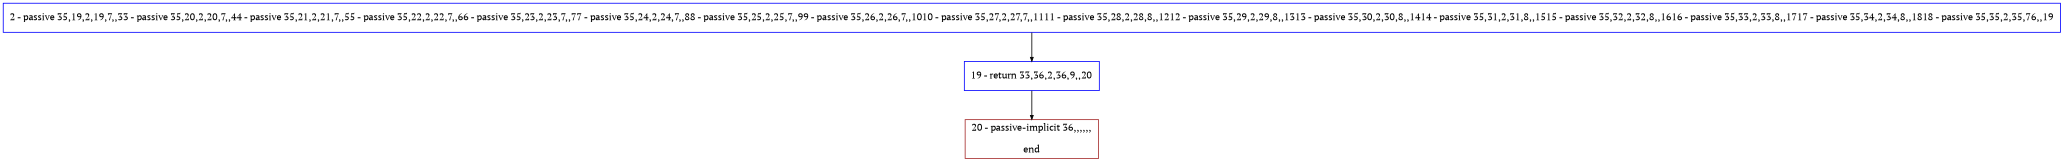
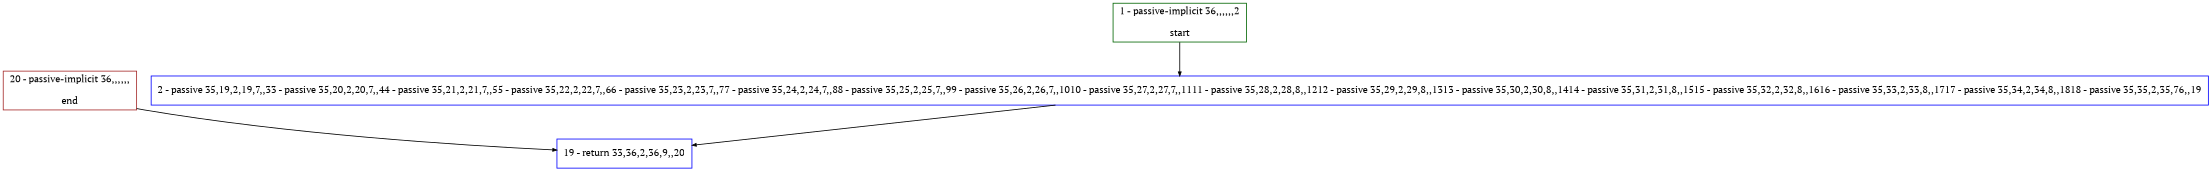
node "1 - passive-implicit 36,,,,,,2 start": added
edge "19 - return 33,36,2,36,9,,20" -> "20 - passive-implicit 36,,,,,, end": reversed
